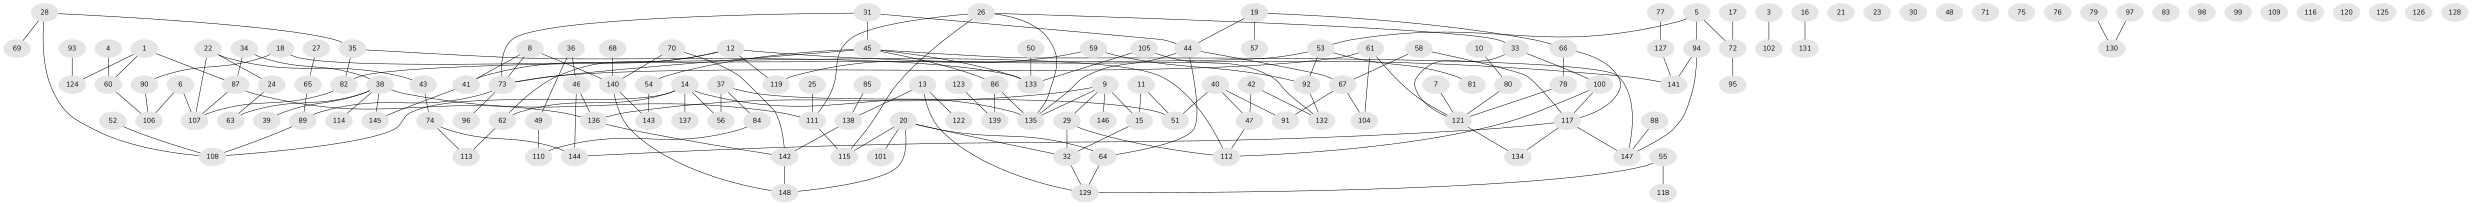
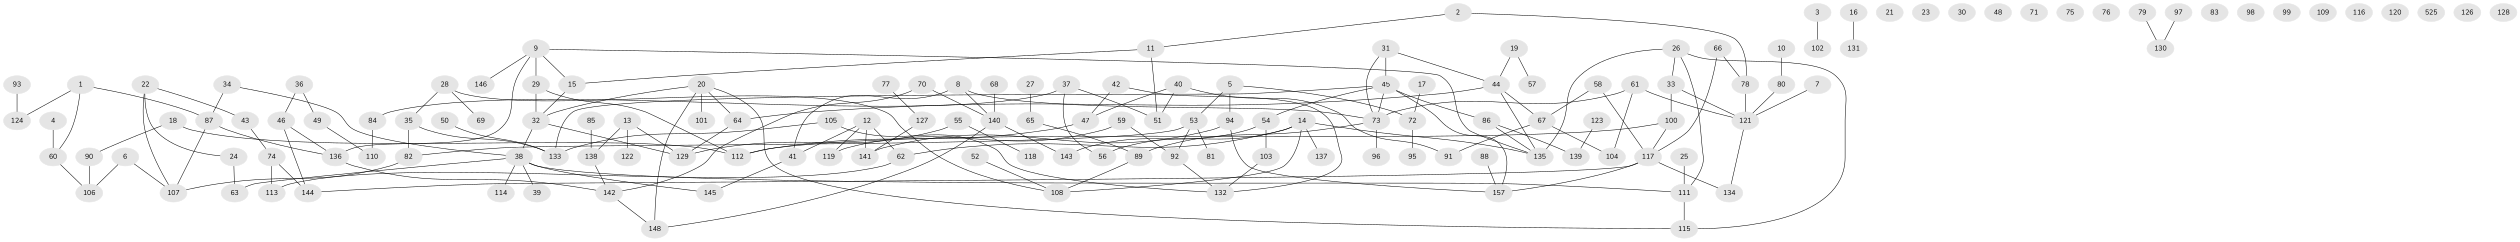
node "2": added
node "125": label "125" -> "525"
edge "19" -- "66": removed
edge "32" -- "38": added
node "103": added
node "147": label "147" -> "157"
